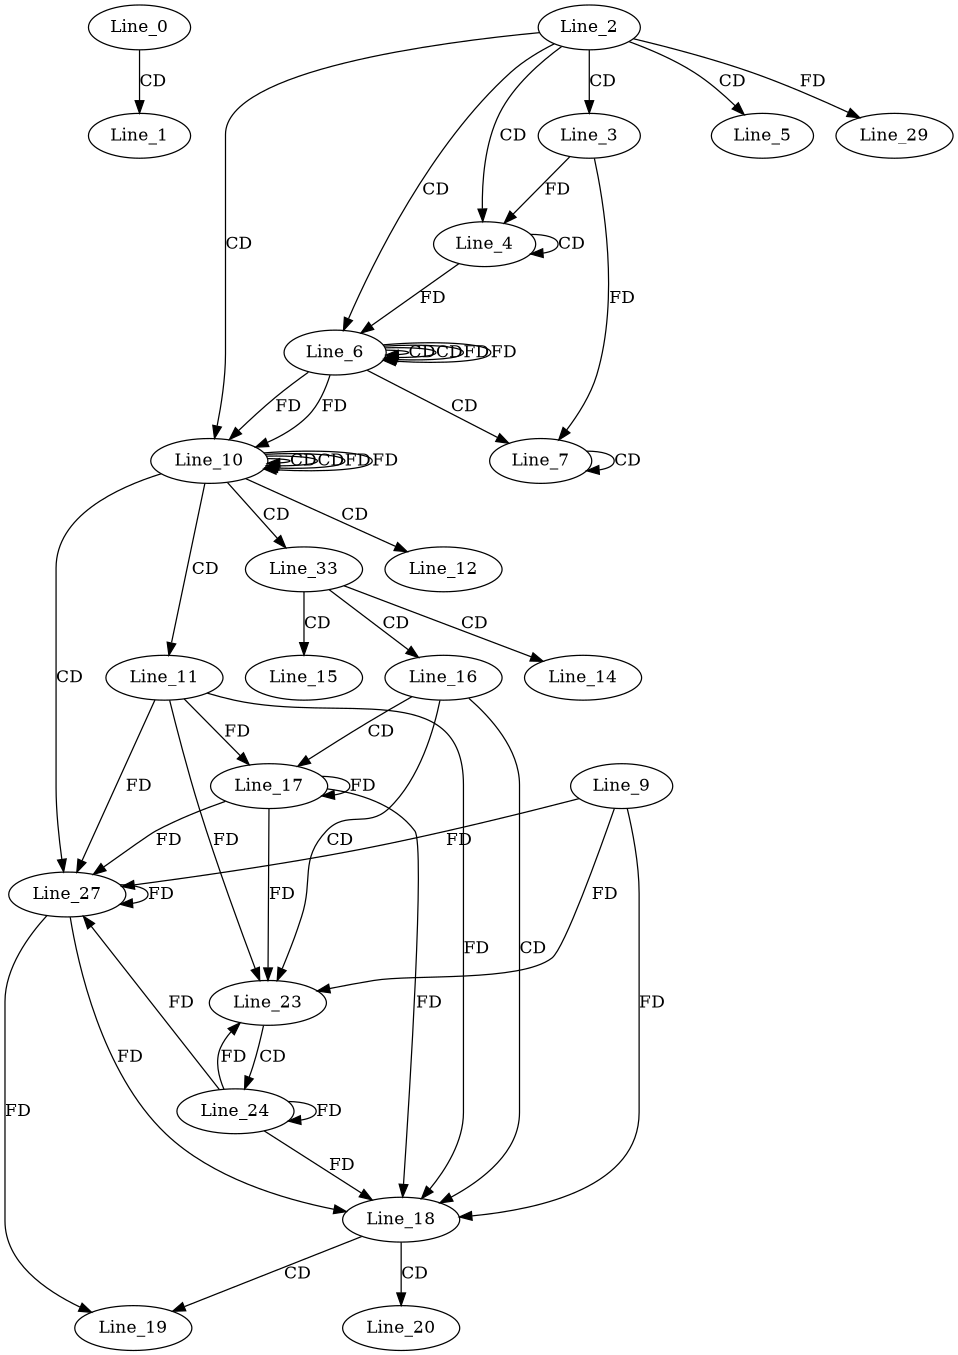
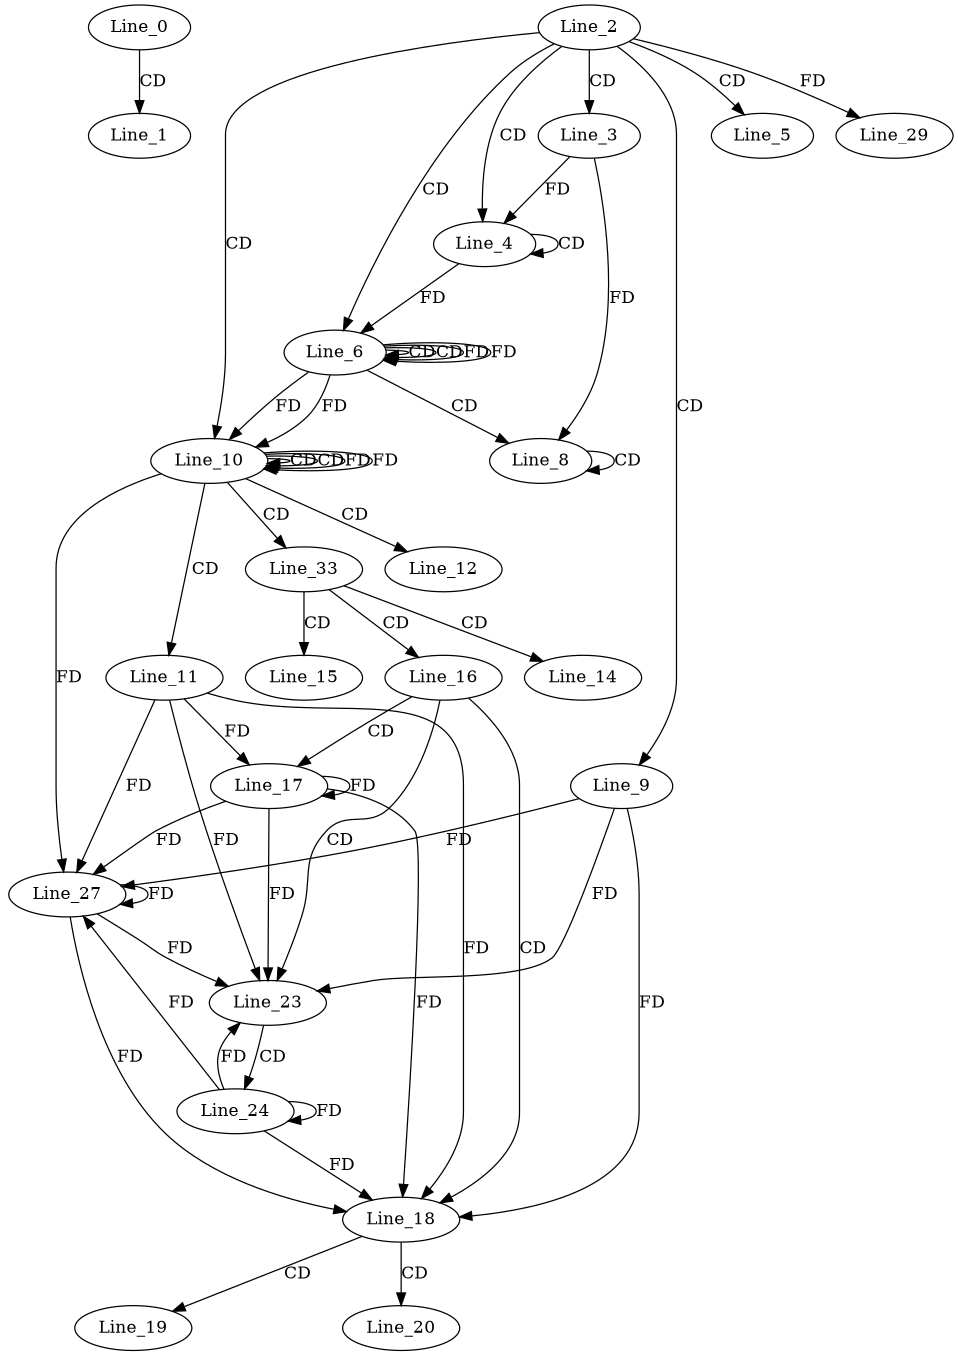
edge "Line_2" -> "Line_9": added, label "CD"
node "Line_7": label "Line_7" -> "Line_8"
edge "Line_10" -> "Line_27": label "CD" -> "FD"
edge "Line_27" -> "Line_19": now "Line_27" -> "Line_23"
